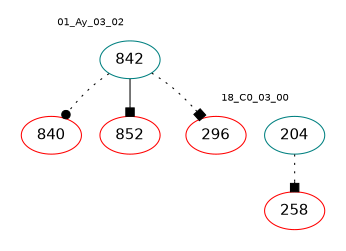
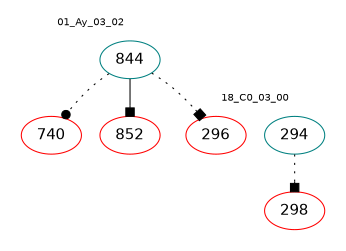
node "842": label "842" -> "844"
node "840": label "840" -> "740"
node "204": label "204" -> "294"
node "258": label "258" -> "298"
